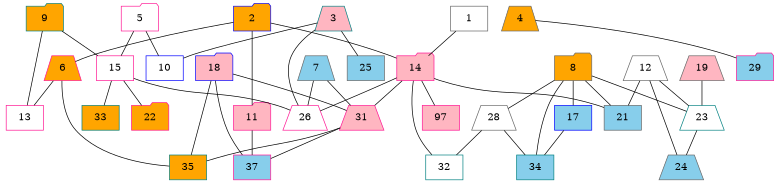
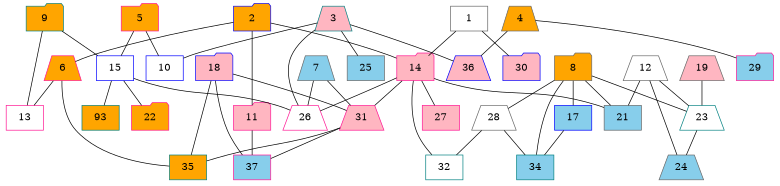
node "5": fillcolor white -> orange
node "15": color deeppink -> blue
node "36": added
node "30": added
node "33": label "33" -> "93"
node "97": label "97" -> "27"
